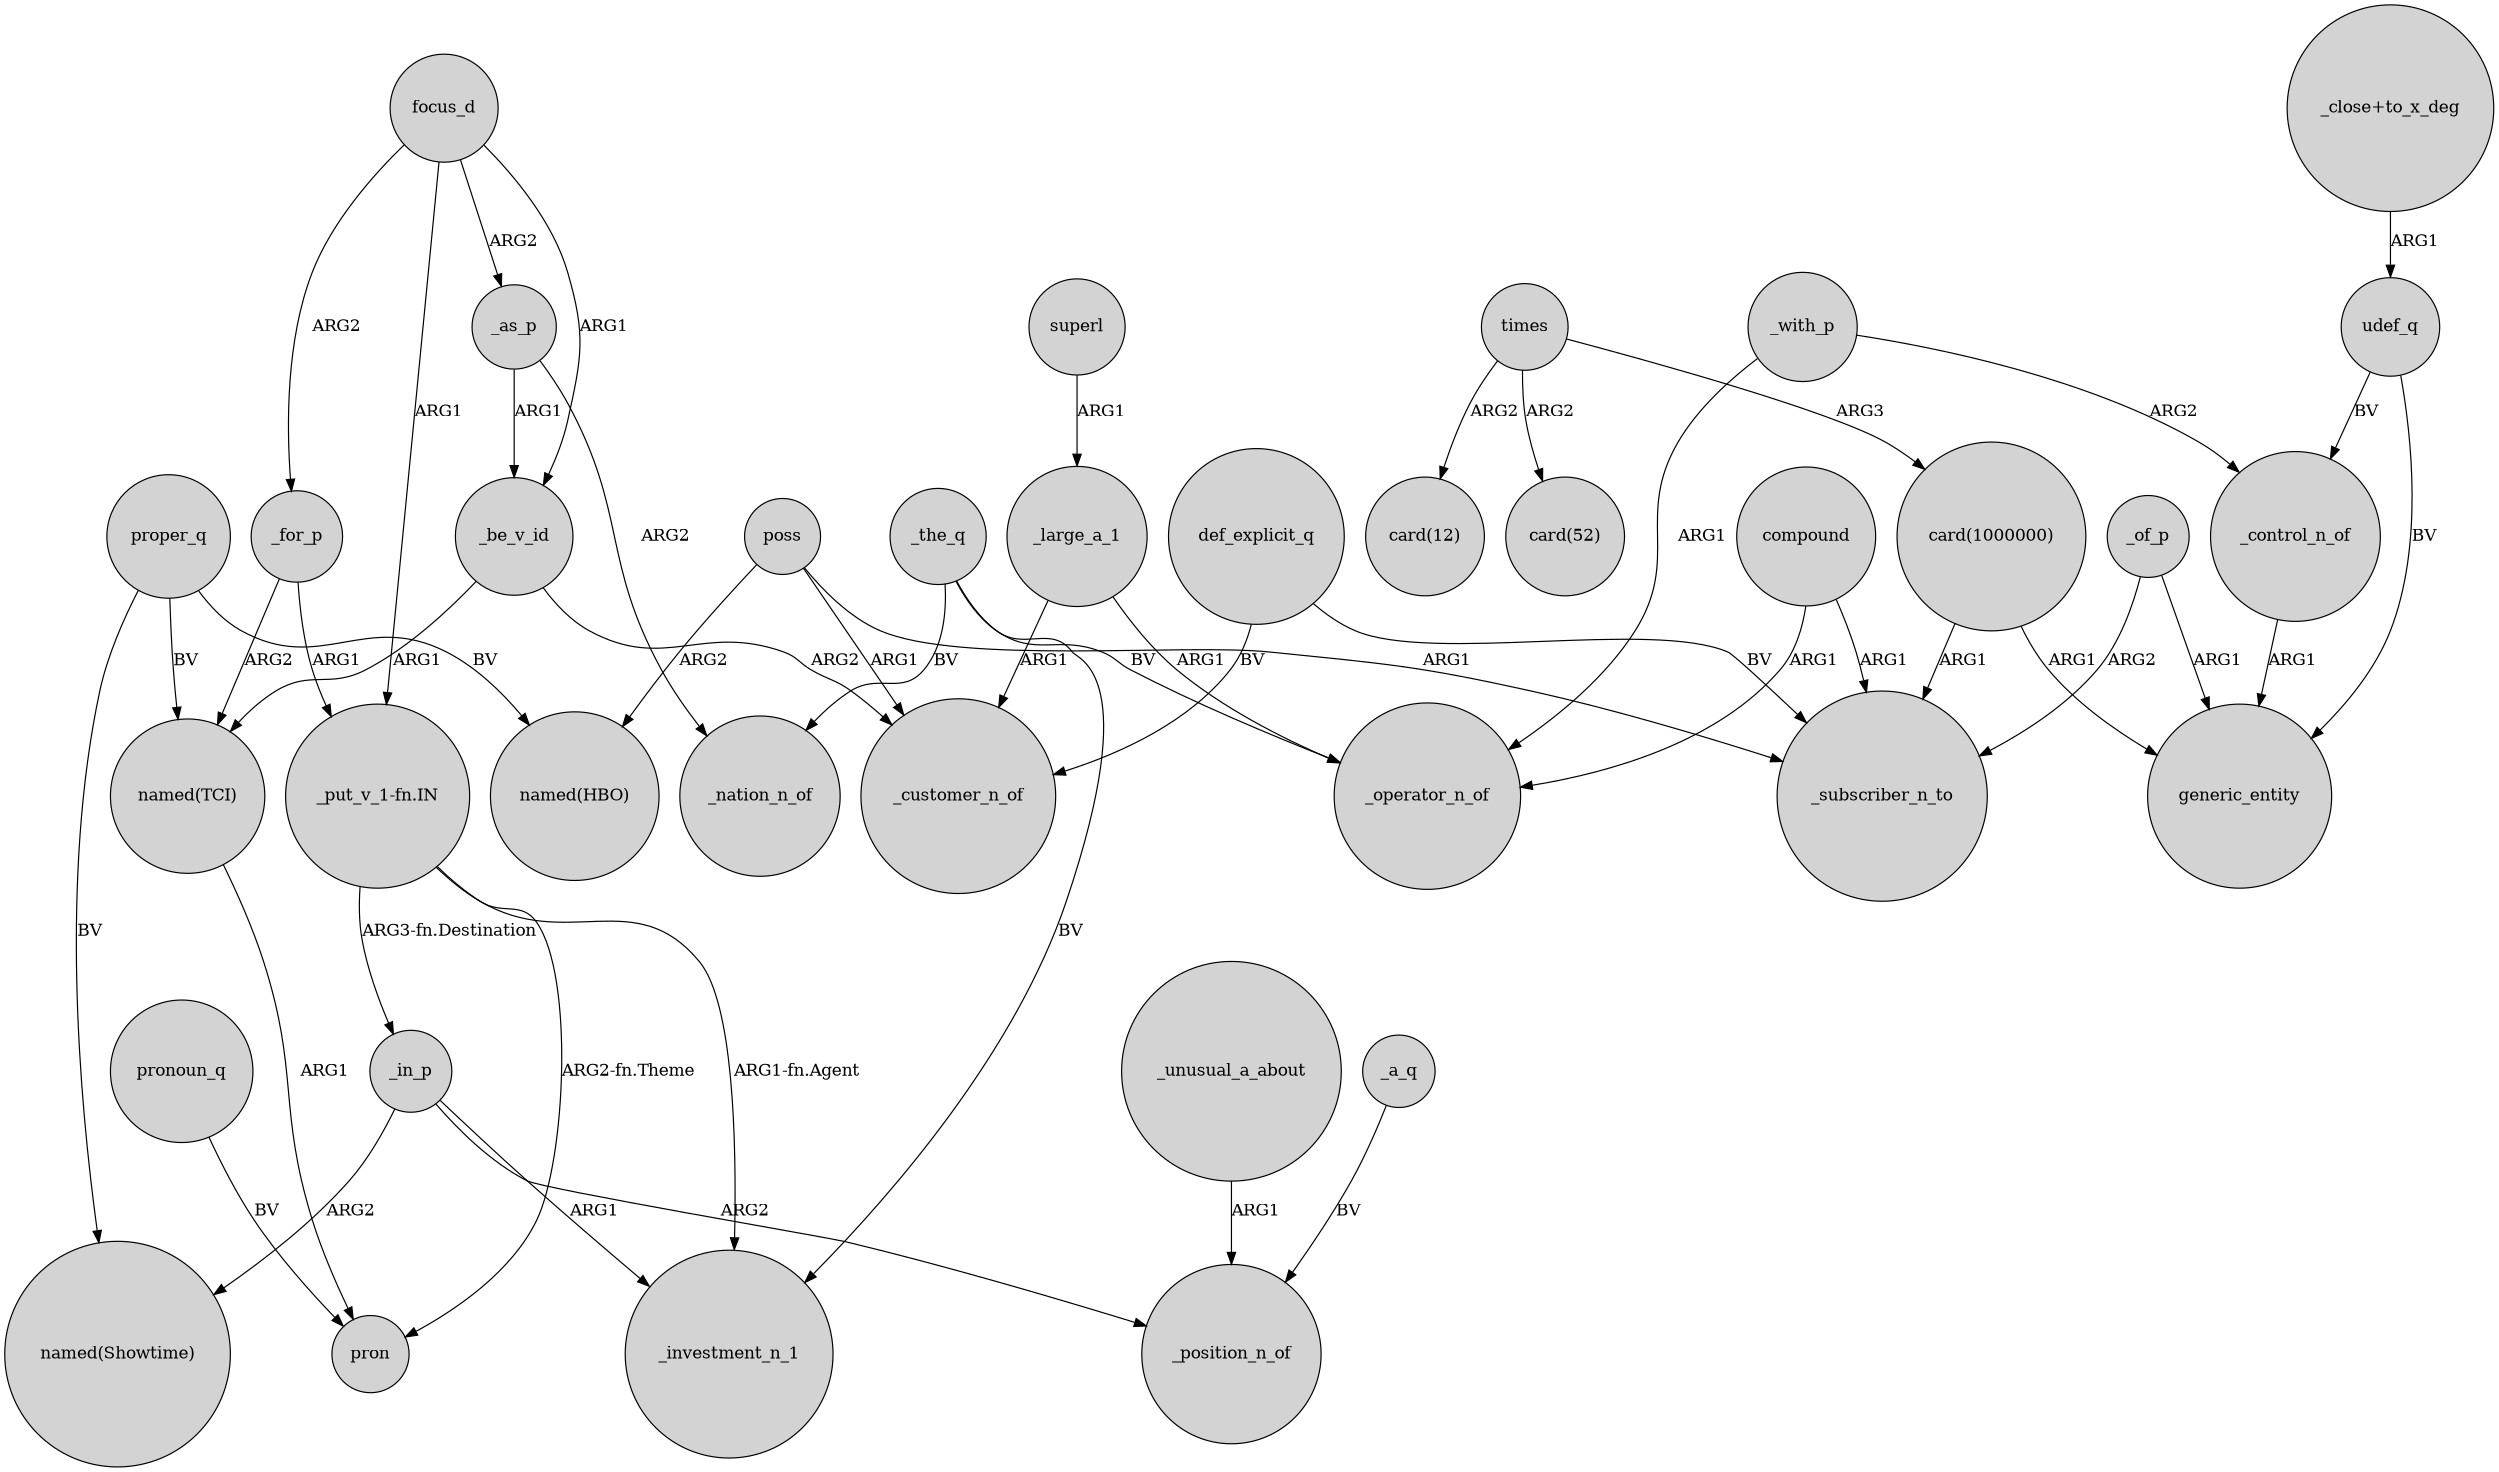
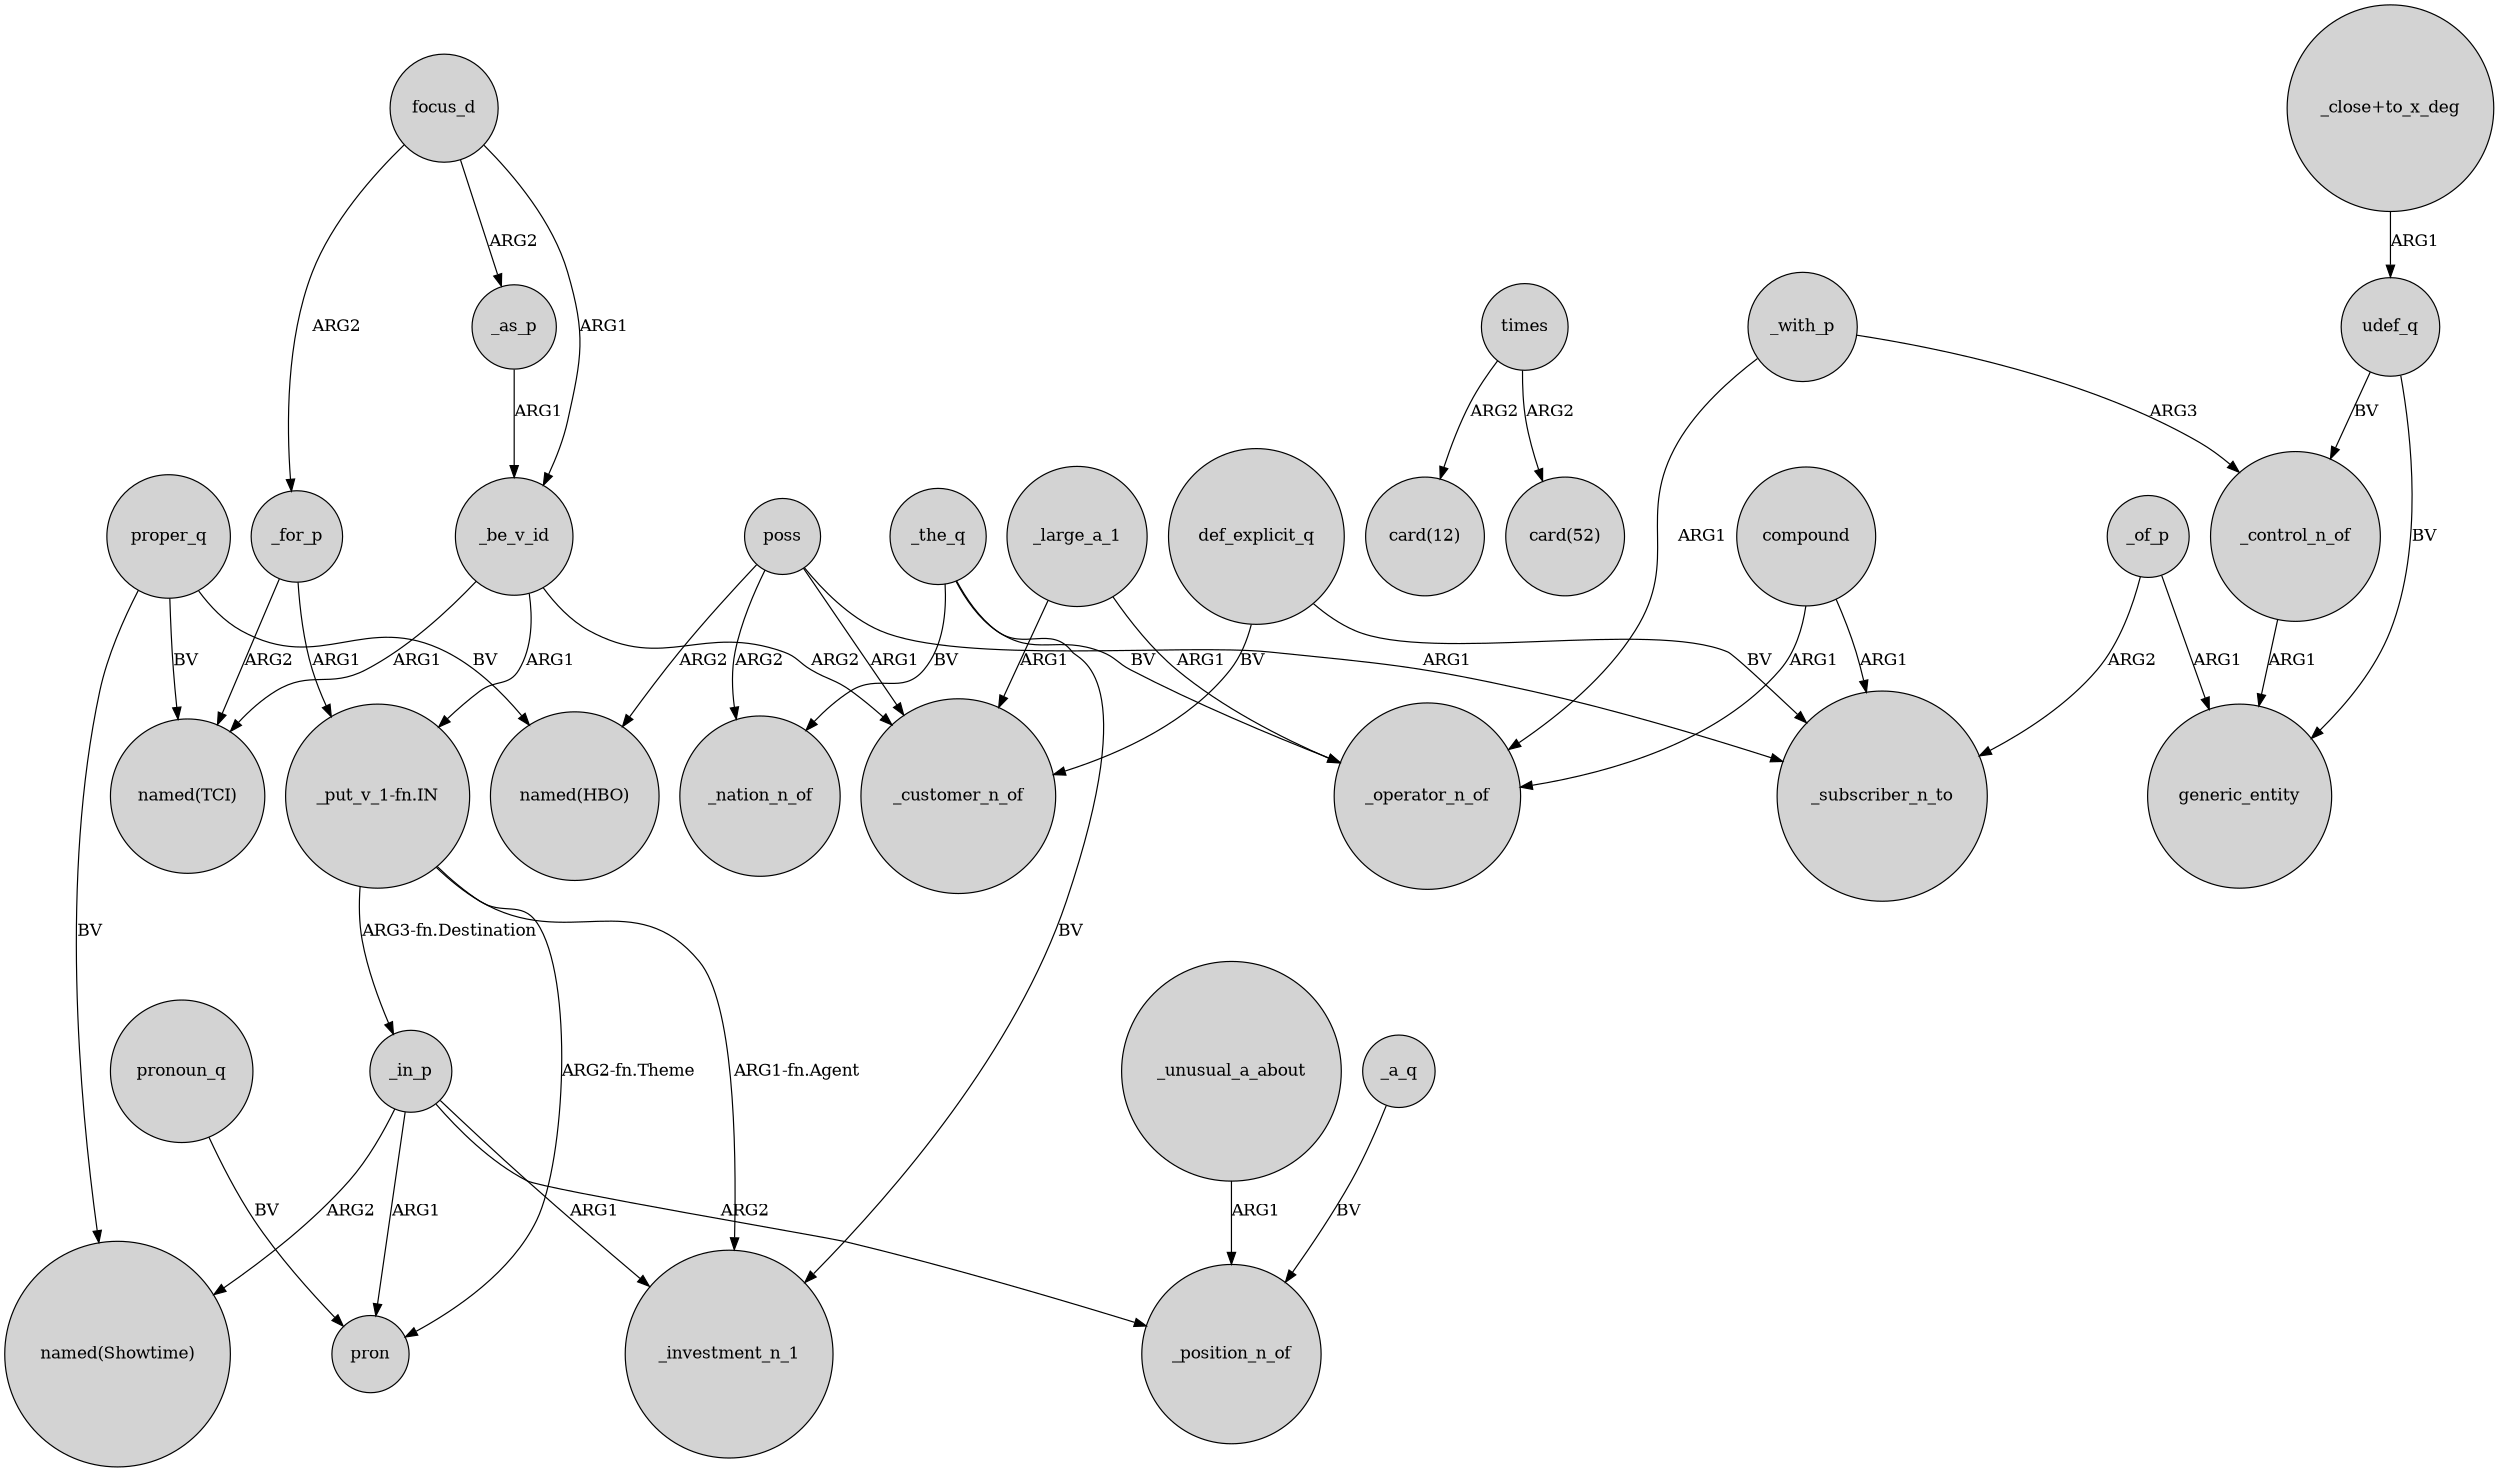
node "superl": removed
edge "_with_p" -> "_control_n_of": label "ARG2" -> "ARG3"
edge "focus_d" -> "_put_v_1-fn.IN": now "_be_v_id" -> "_put_v_1-fn.IN"
node "card(1000000)": removed
edge "_as_p" -> "_nation_n_of": now "poss" -> "_nation_n_of"
edge "named(TCI)" -> "pron": now "_in_p" -> "pron"
